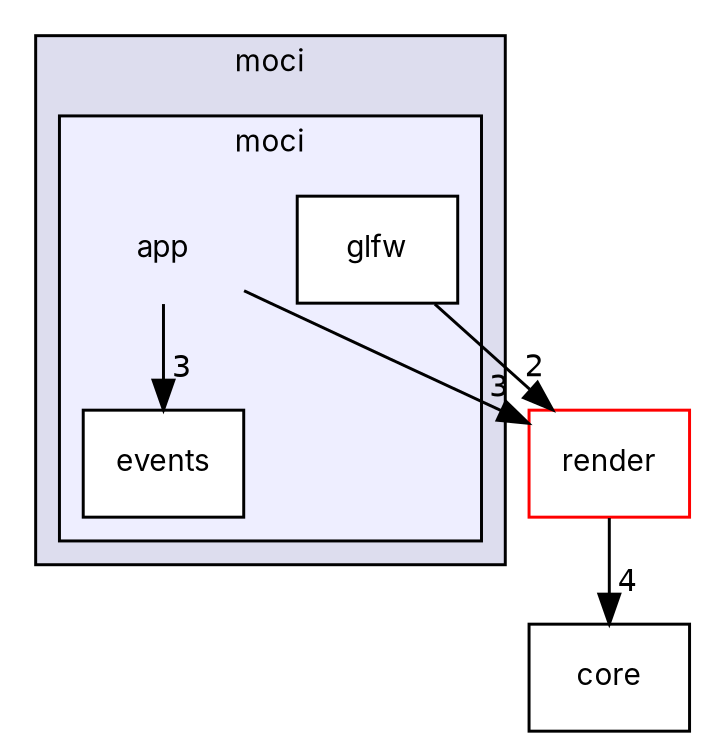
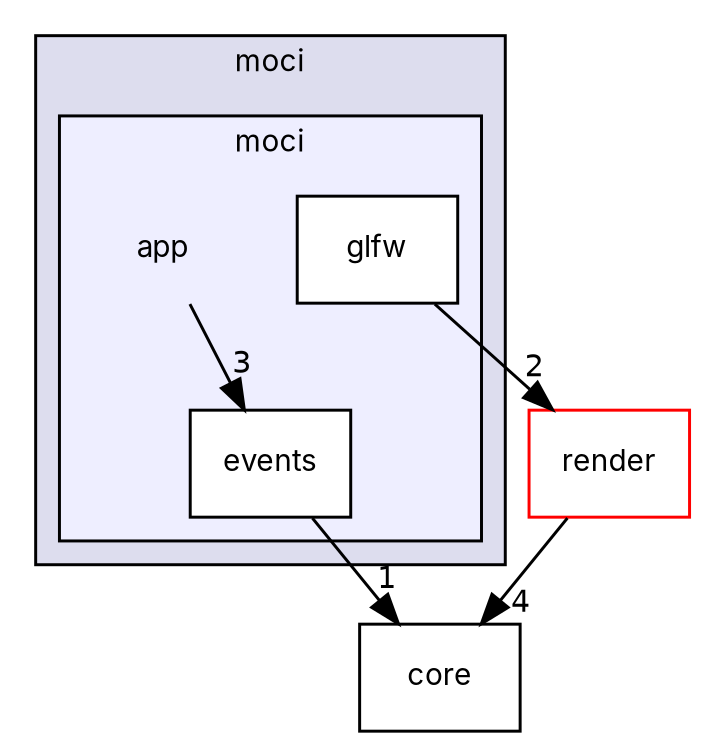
edge "app" -> "render": removed
edge "events" -> "core": added
